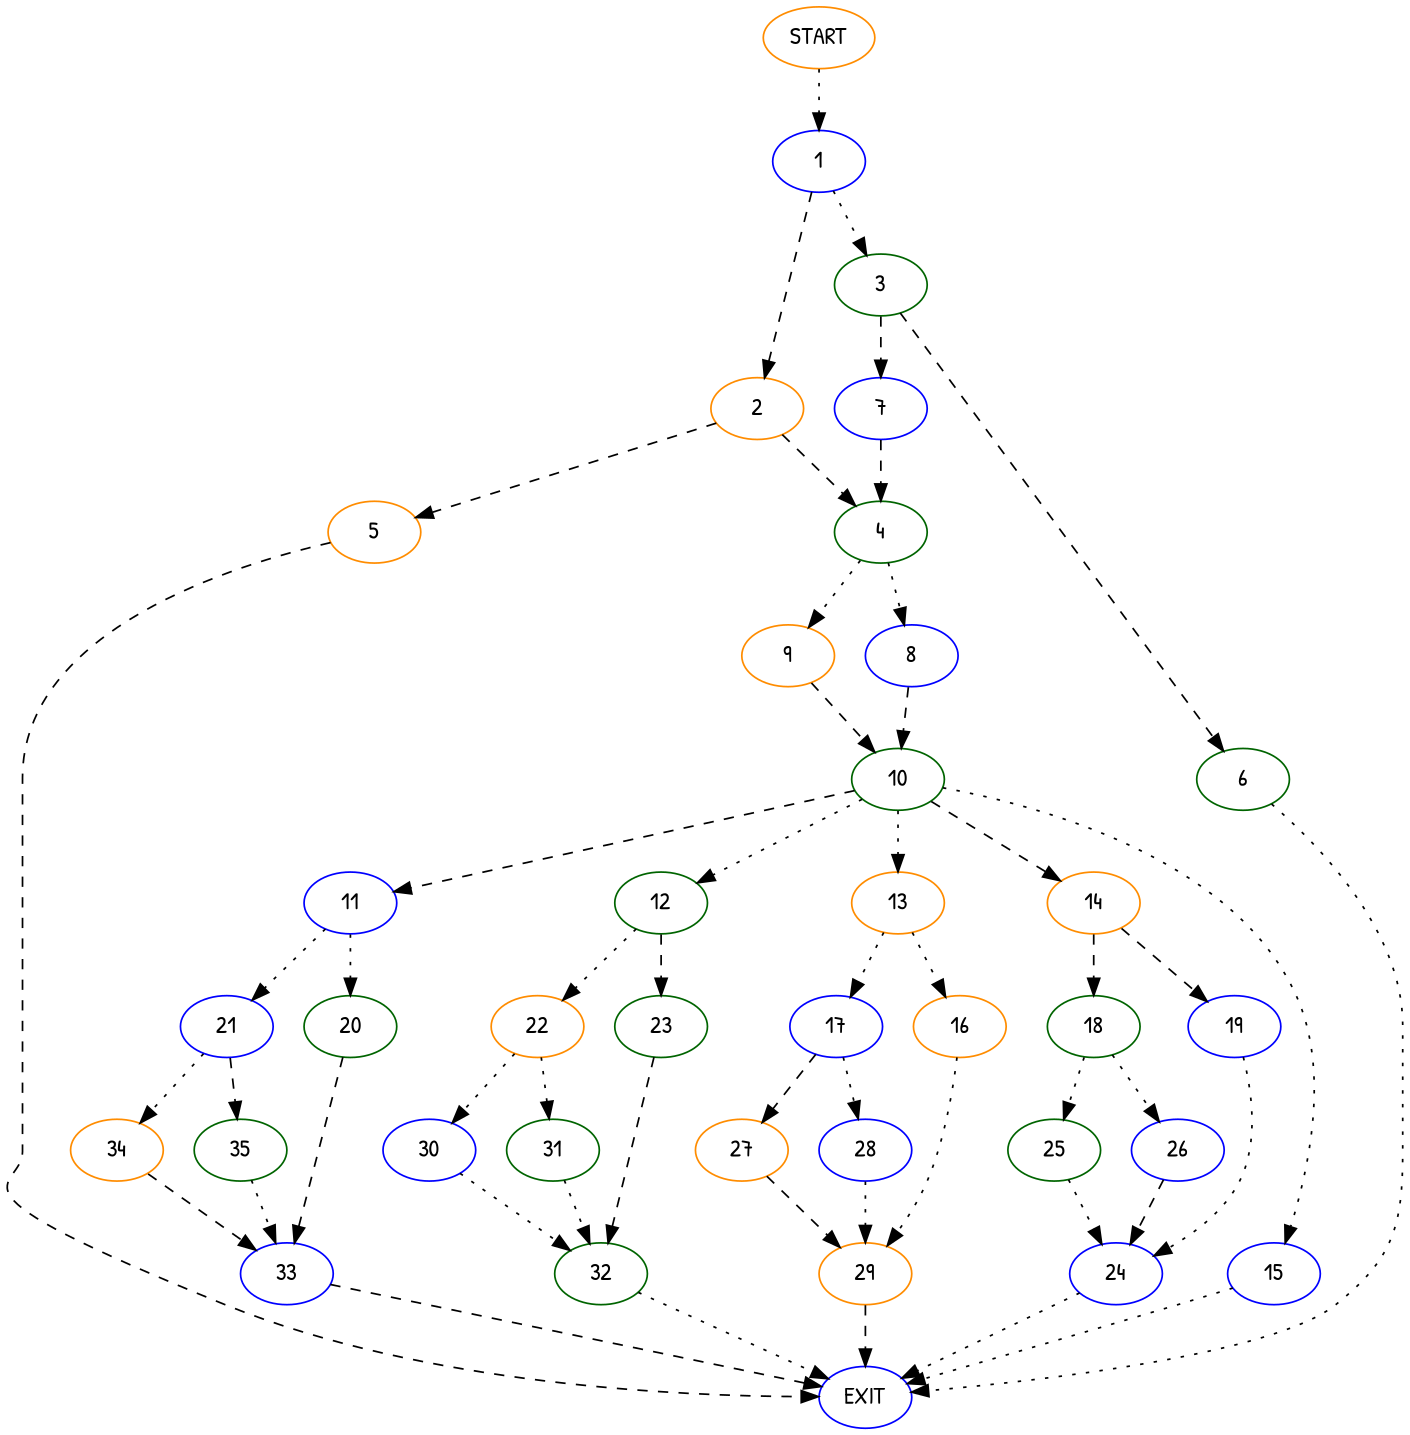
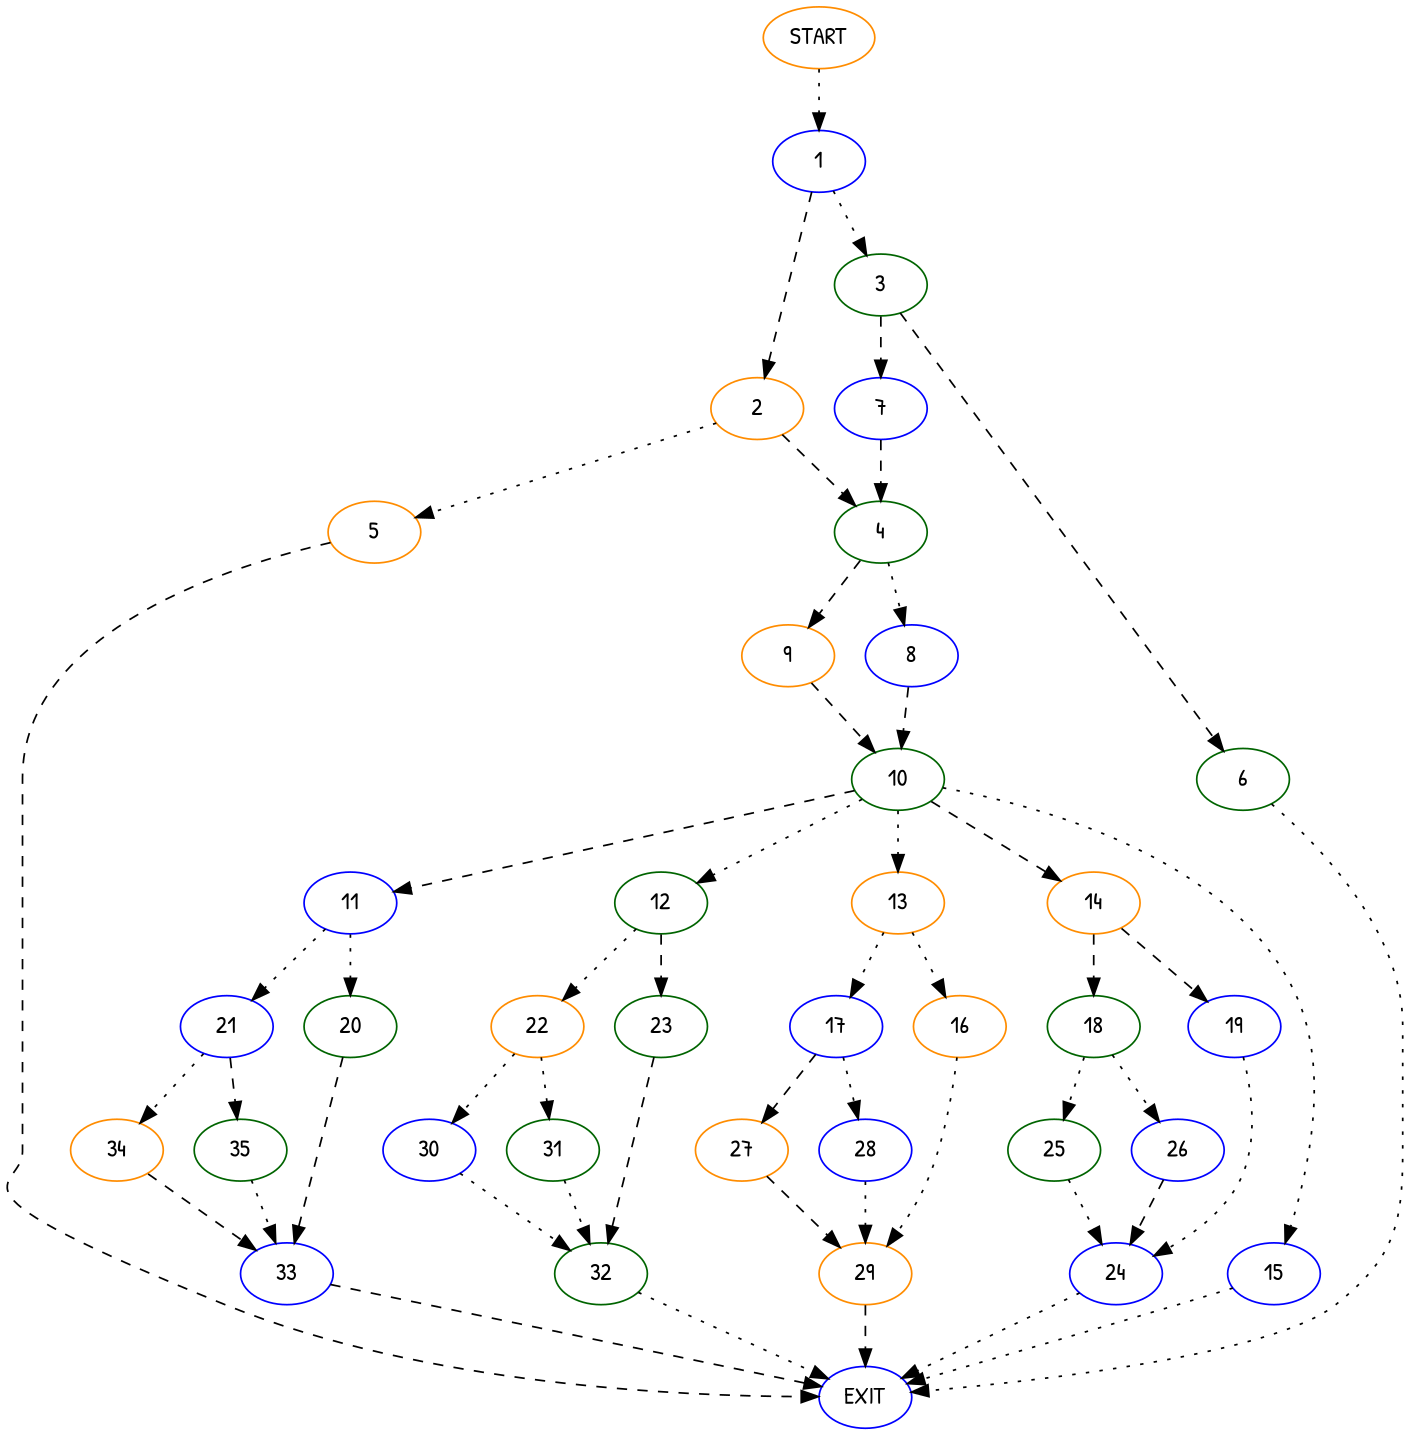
edge "2" -> "5": style dashed -> dotted
edge "4" -> "9": style dotted -> dashed
